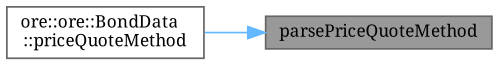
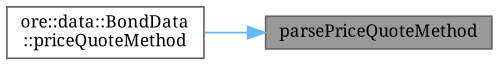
node "ore::ore::BondData ::priceQuoteMethod": label "ore::ore::BondData ::priceQuoteMethod" -> "ore::data::BondData ::priceQuoteMethod"
